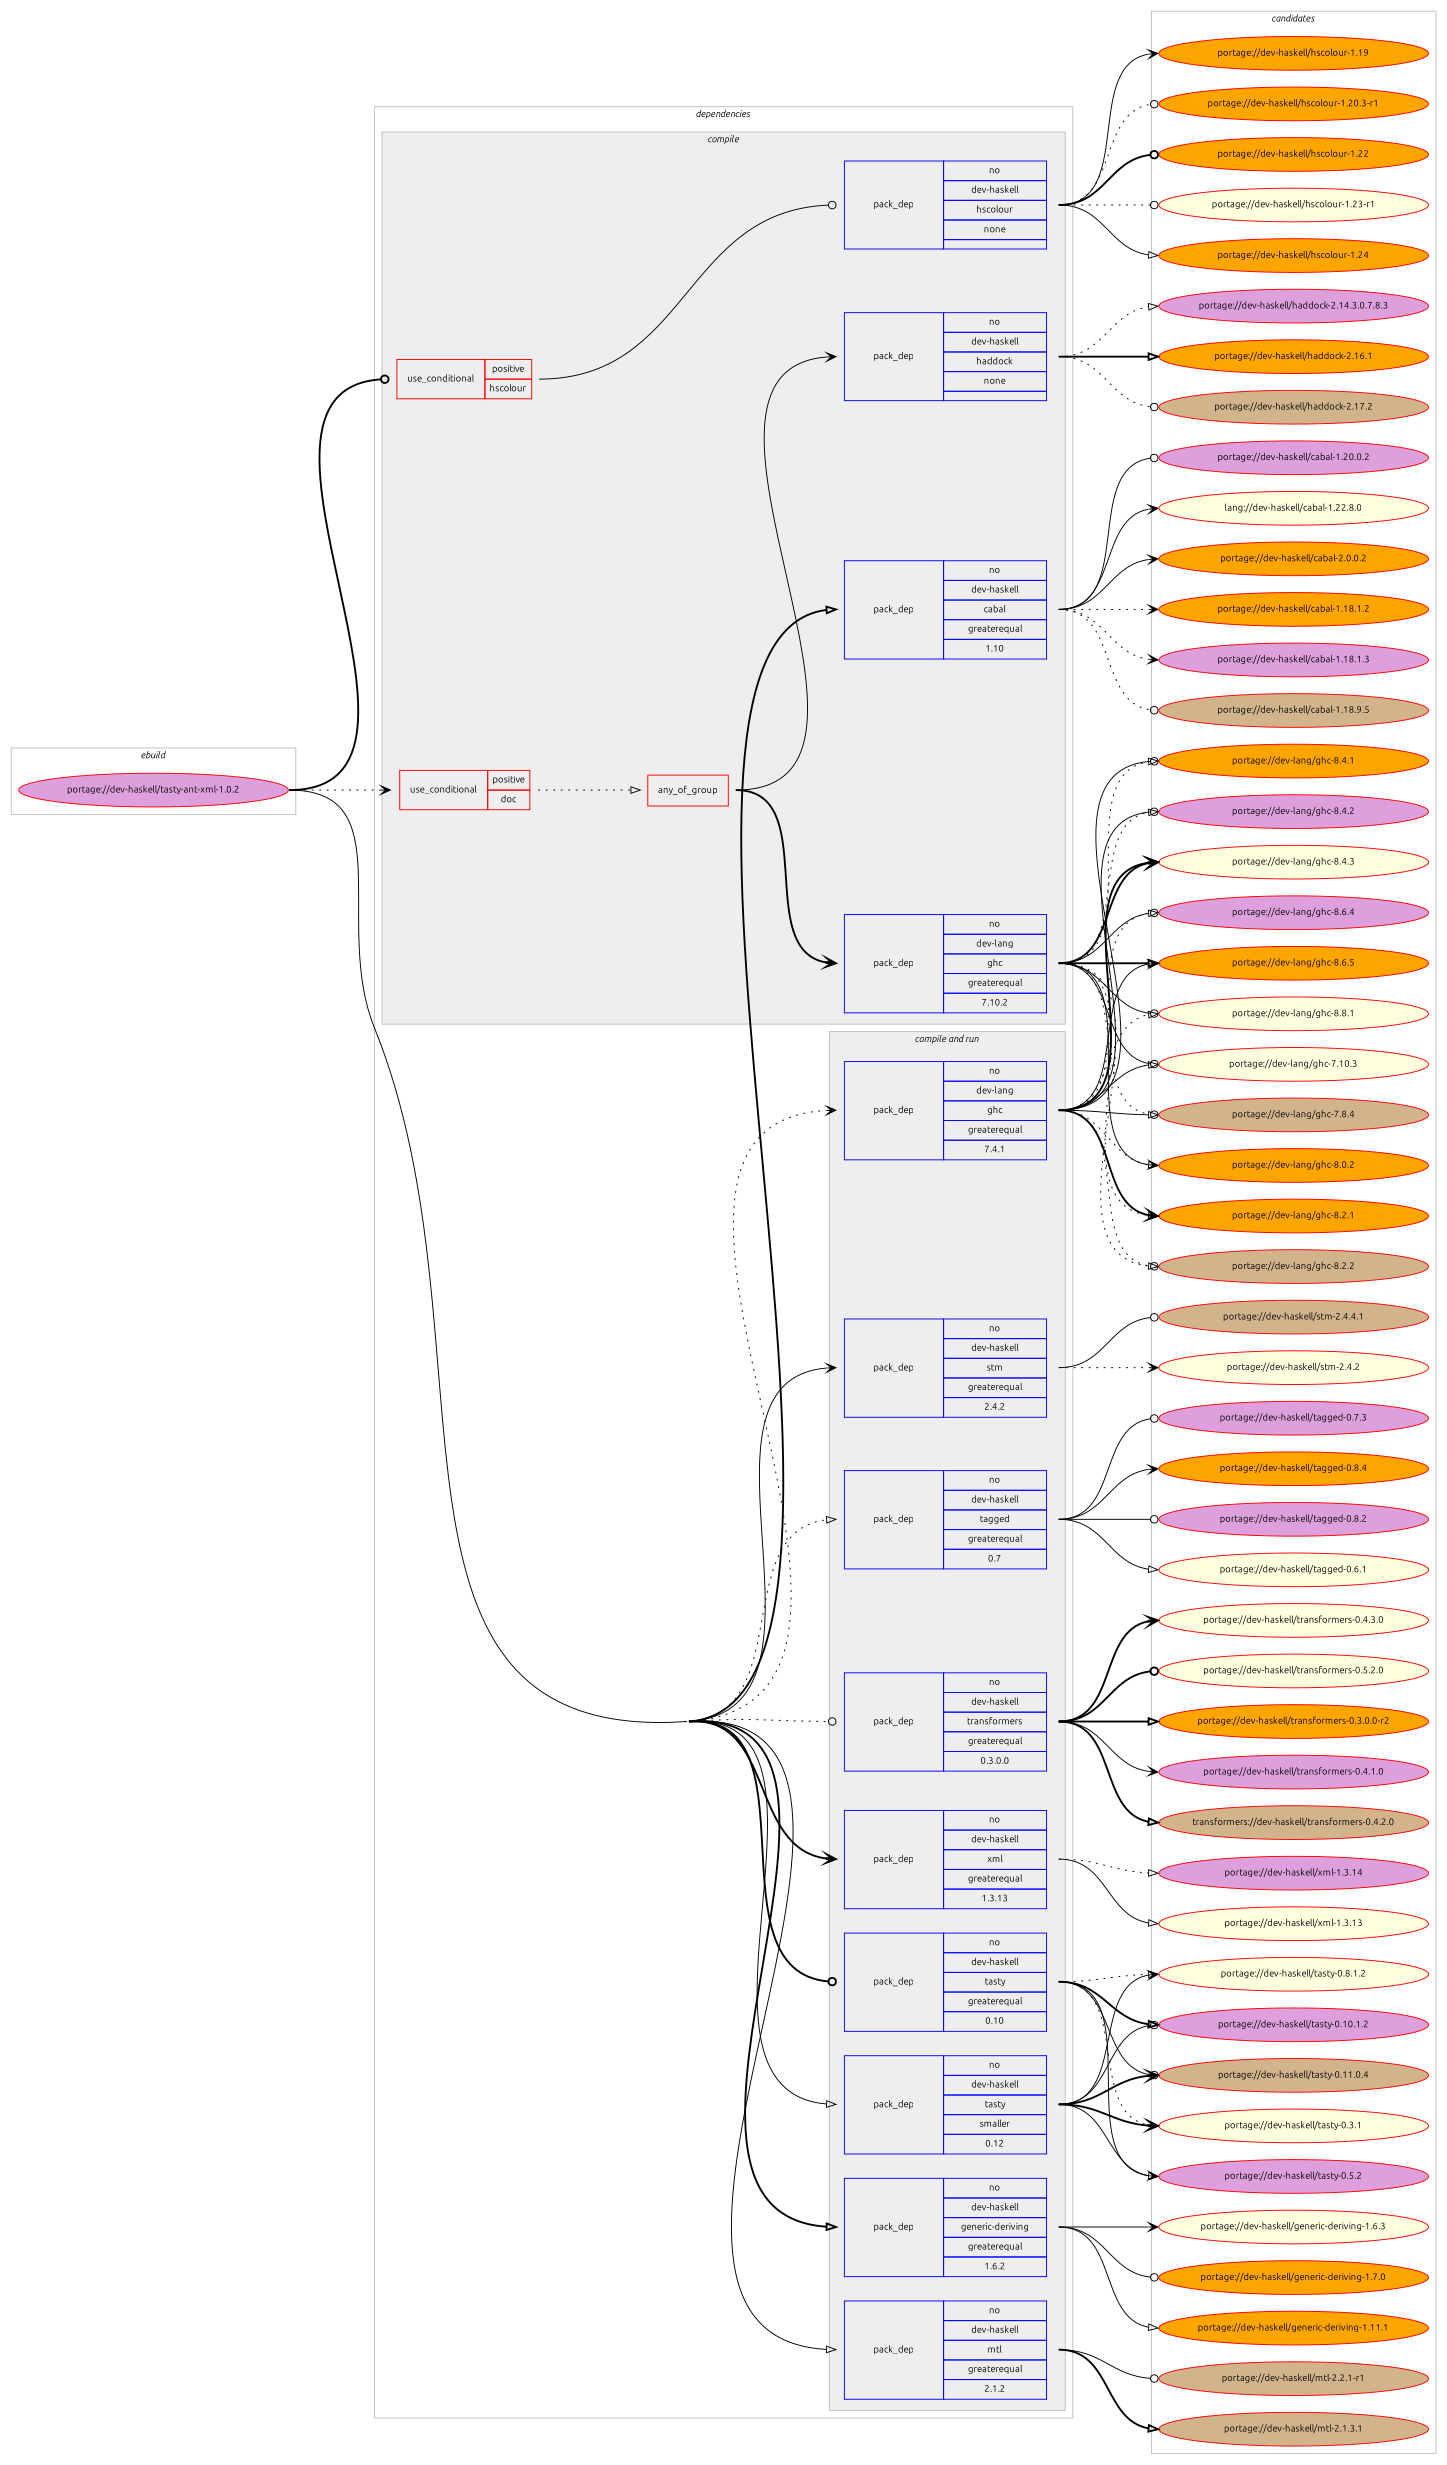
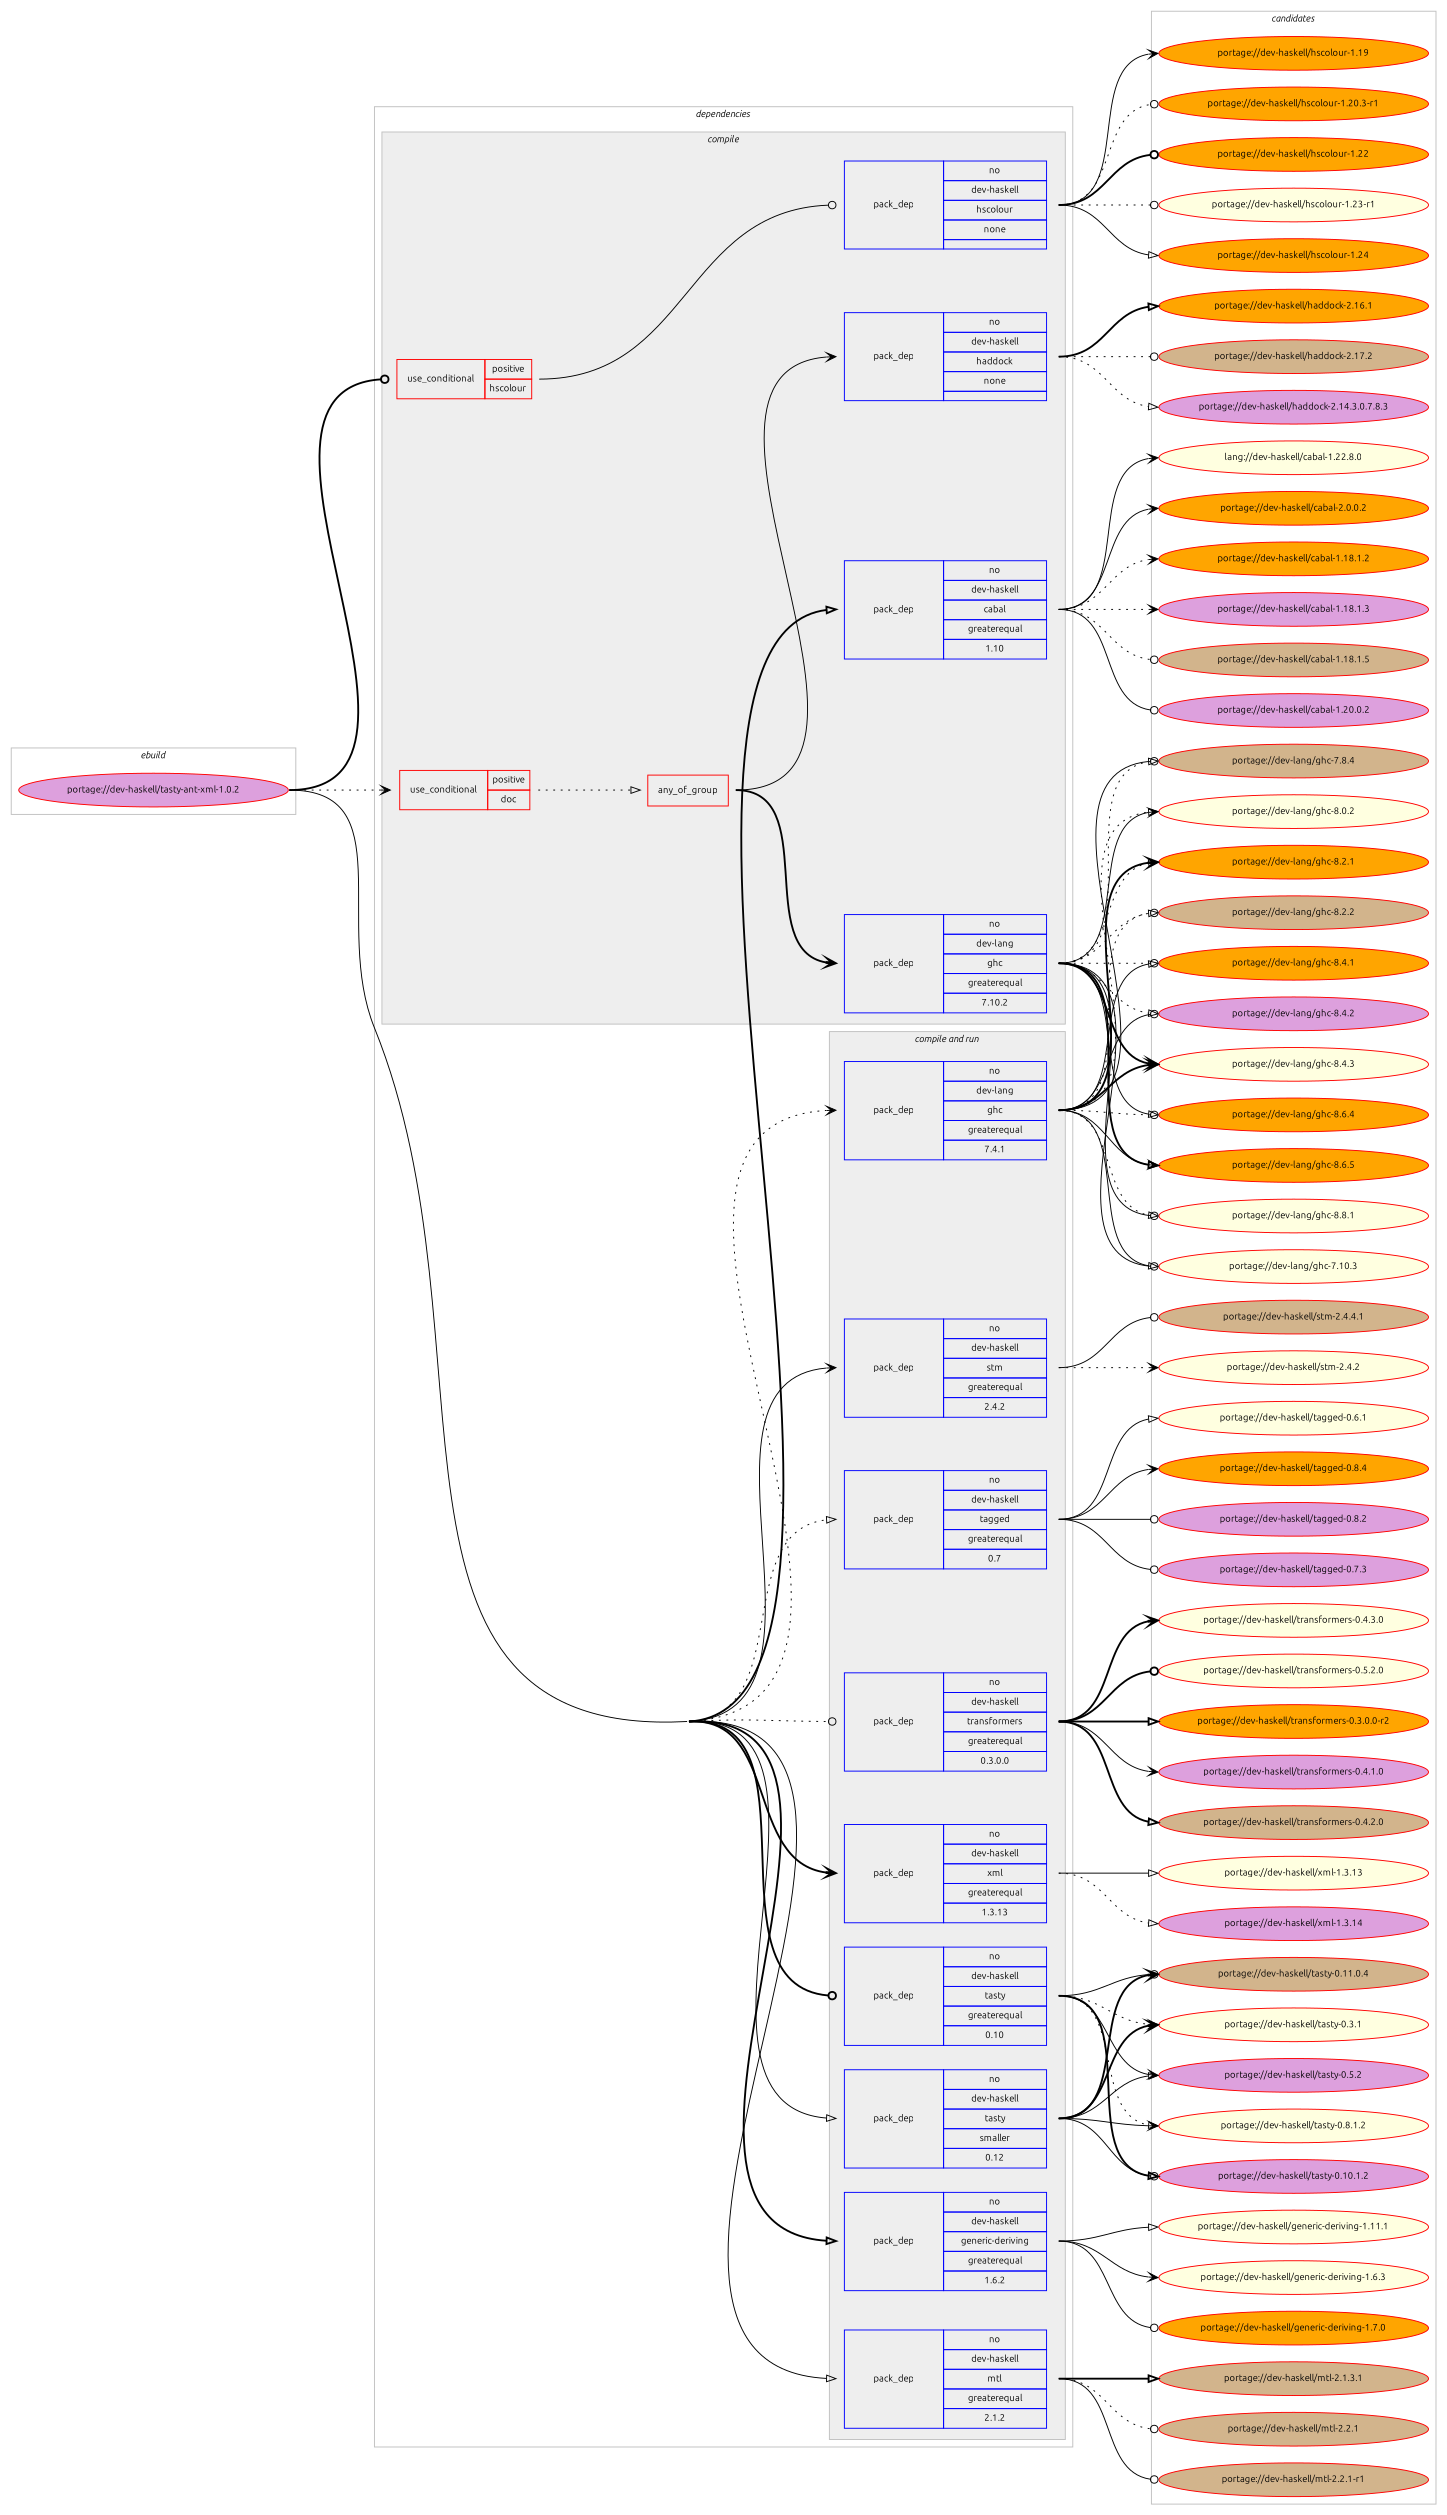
node "portage://dev-haskell/cabal-1.18.9.5": label "portage://dev-haskell/cabal-1.18.9.5" -> "portage://dev-haskell/cabal-1.18.1.5"
node "portage://dev-lang/ghc-8.6.4": fillcolor plum -> orange
node "portage://dev-lang/ghc-8.0.2": fillcolor orange -> lightyellow
node "transformers://dev-haskell/transformers-0.4.2.0": label "transformers://dev-haskell/transformers-0.4.2.0" -> "portage://dev-haskell/transformers-0.4.2.0"
node "portage://dev-haskell/generic-deriving-1.11.1": fillcolor orange -> lightyellow
node "portage://dev-haskell/mtl-2.2.1": added
